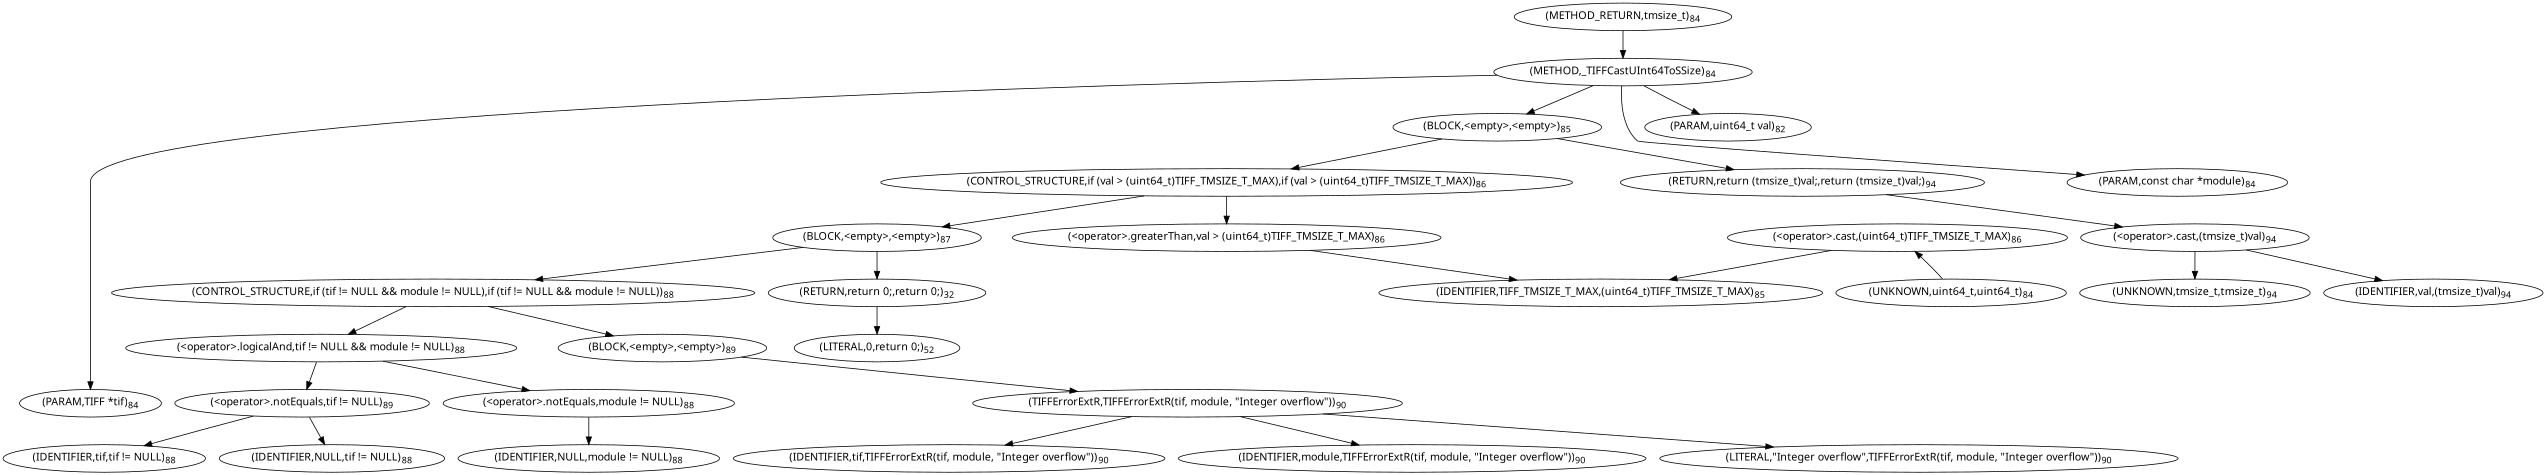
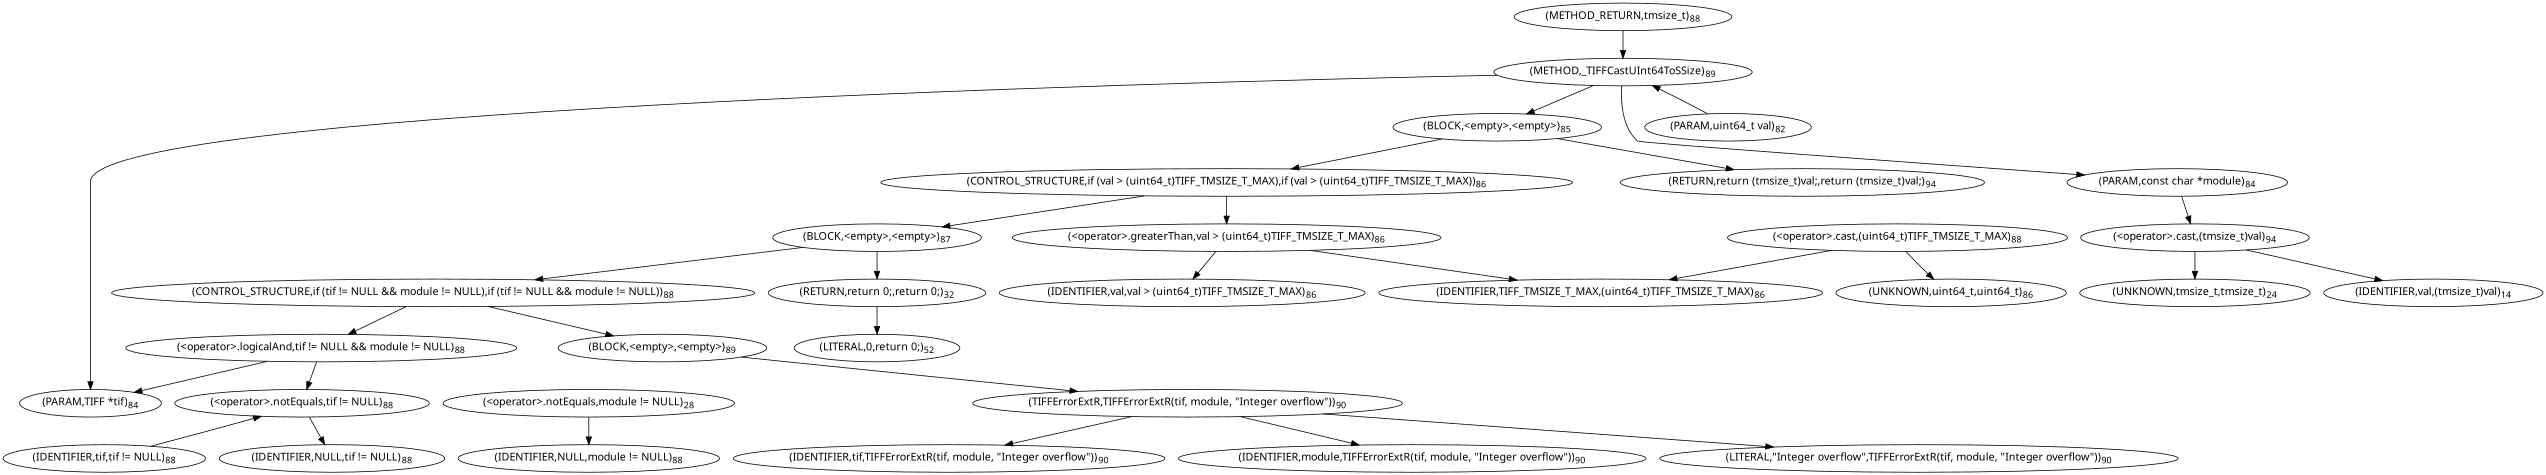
node "(METHOD_RETURN,tmsize_t)": text "84" -> "88"
node "(METHOD,_TIFFCastUInt64ToSSize)": text "84" -> "89"
edge "(METHOD,_TIFFCastUInt64ToSSize)" -> "(PARAM,uint64_t val)": reversed
edge "(RETURN,return (tmsize_t)val;,return (tmsize_t)val;)" -> "(<operator>.cast,(tmsize_t)val)": now "(PARAM,const char *module)" -> "(<operator>.cast,(tmsize_t)val)"
node "(<operator>.cast,(uint64_t)TIFF_TMSIZE_T_MAX)": text "86" -> "88"
edge "(UNKNOWN,uint64_t,uint64_t)" -> "(<operator>.cast,(uint64_t)TIFF_TMSIZE_T_MAX)": reversed
node "(IDENTIFIER,TIFF_TMSIZE_T_MAX,(uint64_t)TIFF_TMSIZE_T_MAX)": text "85" -> "86"
node "(UNKNOWN,uint64_t,uint64_t)": text "84" -> "86"
node "(UNKNOWN,tmsize_t,tmsize_t)": text "94" -> "24"
node "(IDENTIFIER,val,(tmsize_t)val)": text "94" -> "14"
node "(IDENTIFIER,val,val > (uint64_t)TIFF_TMSIZE_T_MAX)": added
edge "(<operator>.logicalAnd,tif != NULL && module != NULL)" -> "(<operator>.notEquals,module != NULL)": now "(<operator>.logicalAnd,tif != NULL && module != NULL)" -> "(PARAM,TIFF *tif)"
node "(<operator>.notEquals,tif != NULL)": text "89" -> "88"
node "(<operator>.notEquals,module != NULL)": text "88" -> "28"
edge "(<operator>.notEquals,tif != NULL)" -> "(IDENTIFIER,tif,tif != NULL)": reversed
